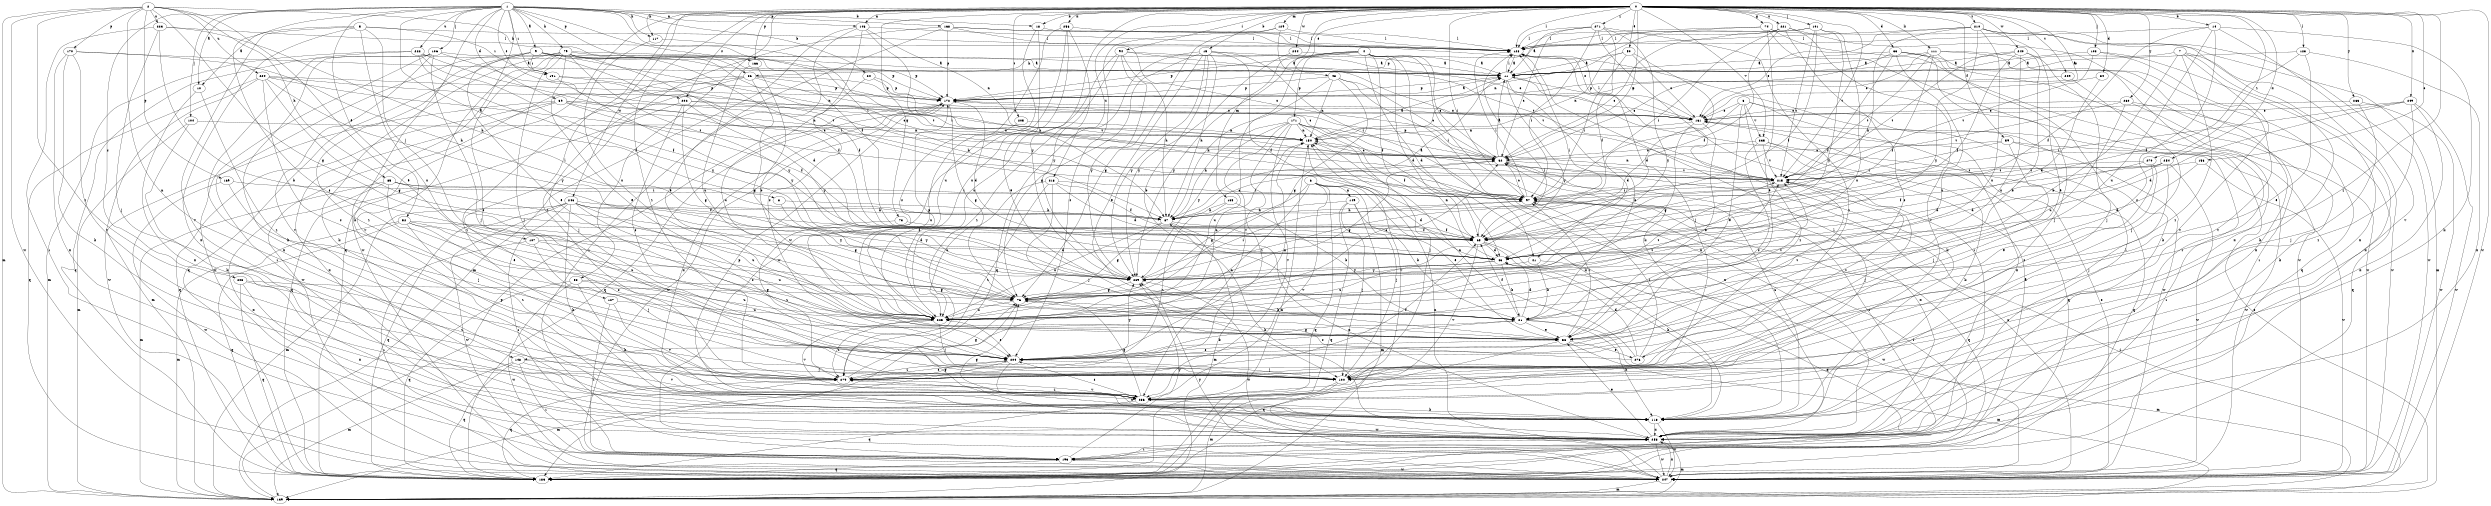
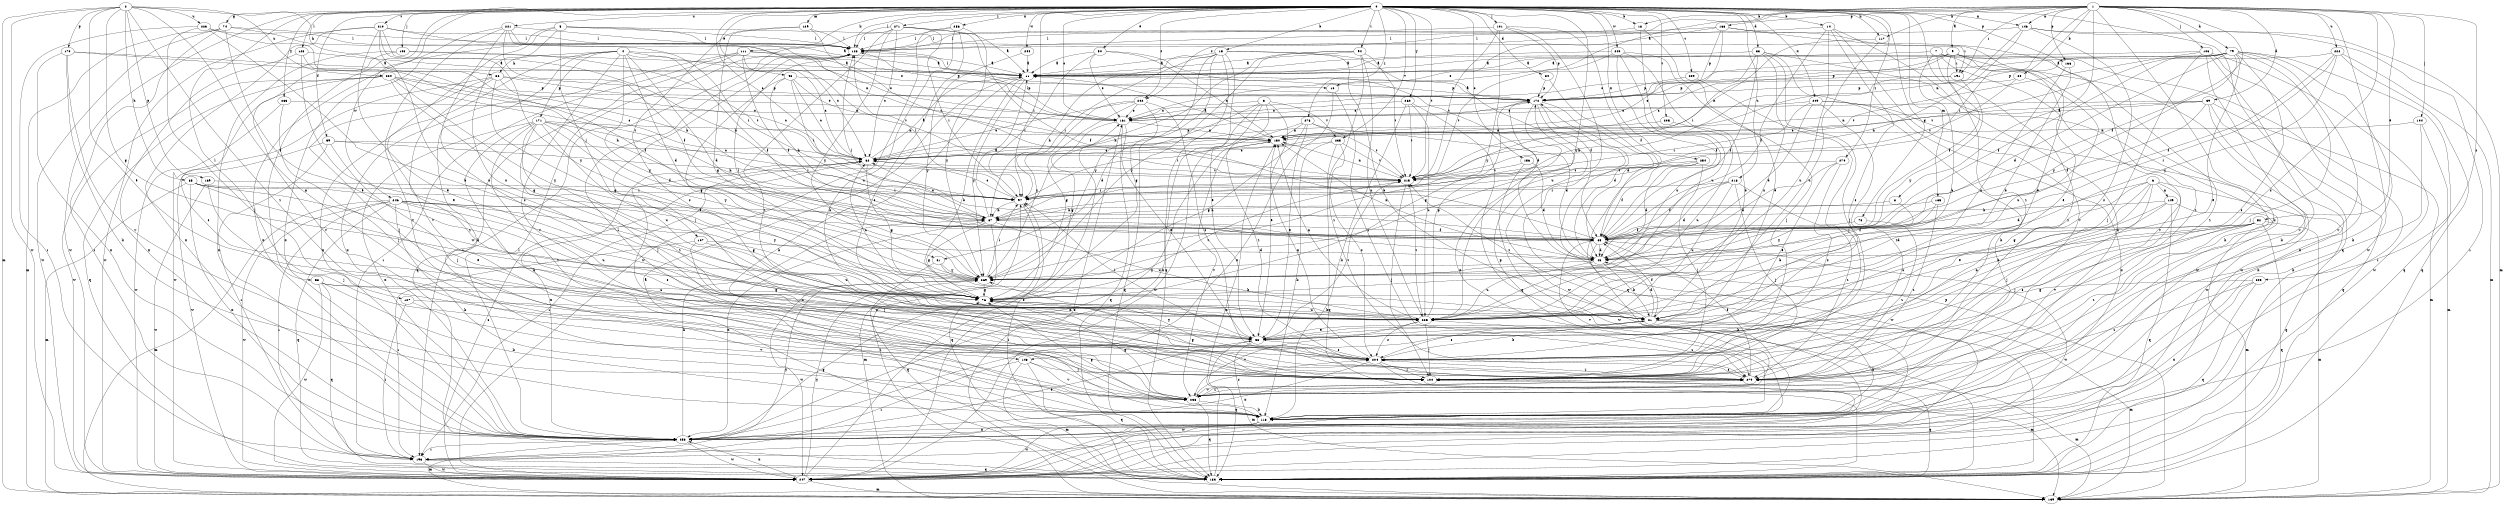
edge "222" -> "97": now "222" -> "43"
edge "53" -> "276": reversed
